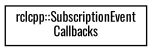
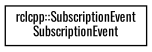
node "rclcpp::SubscriptionEvent Callbacks": label "rclcpp::SubscriptionEvent Callbacks" -> "rclcpp::SubscriptionEvent SubscriptionEvent"
